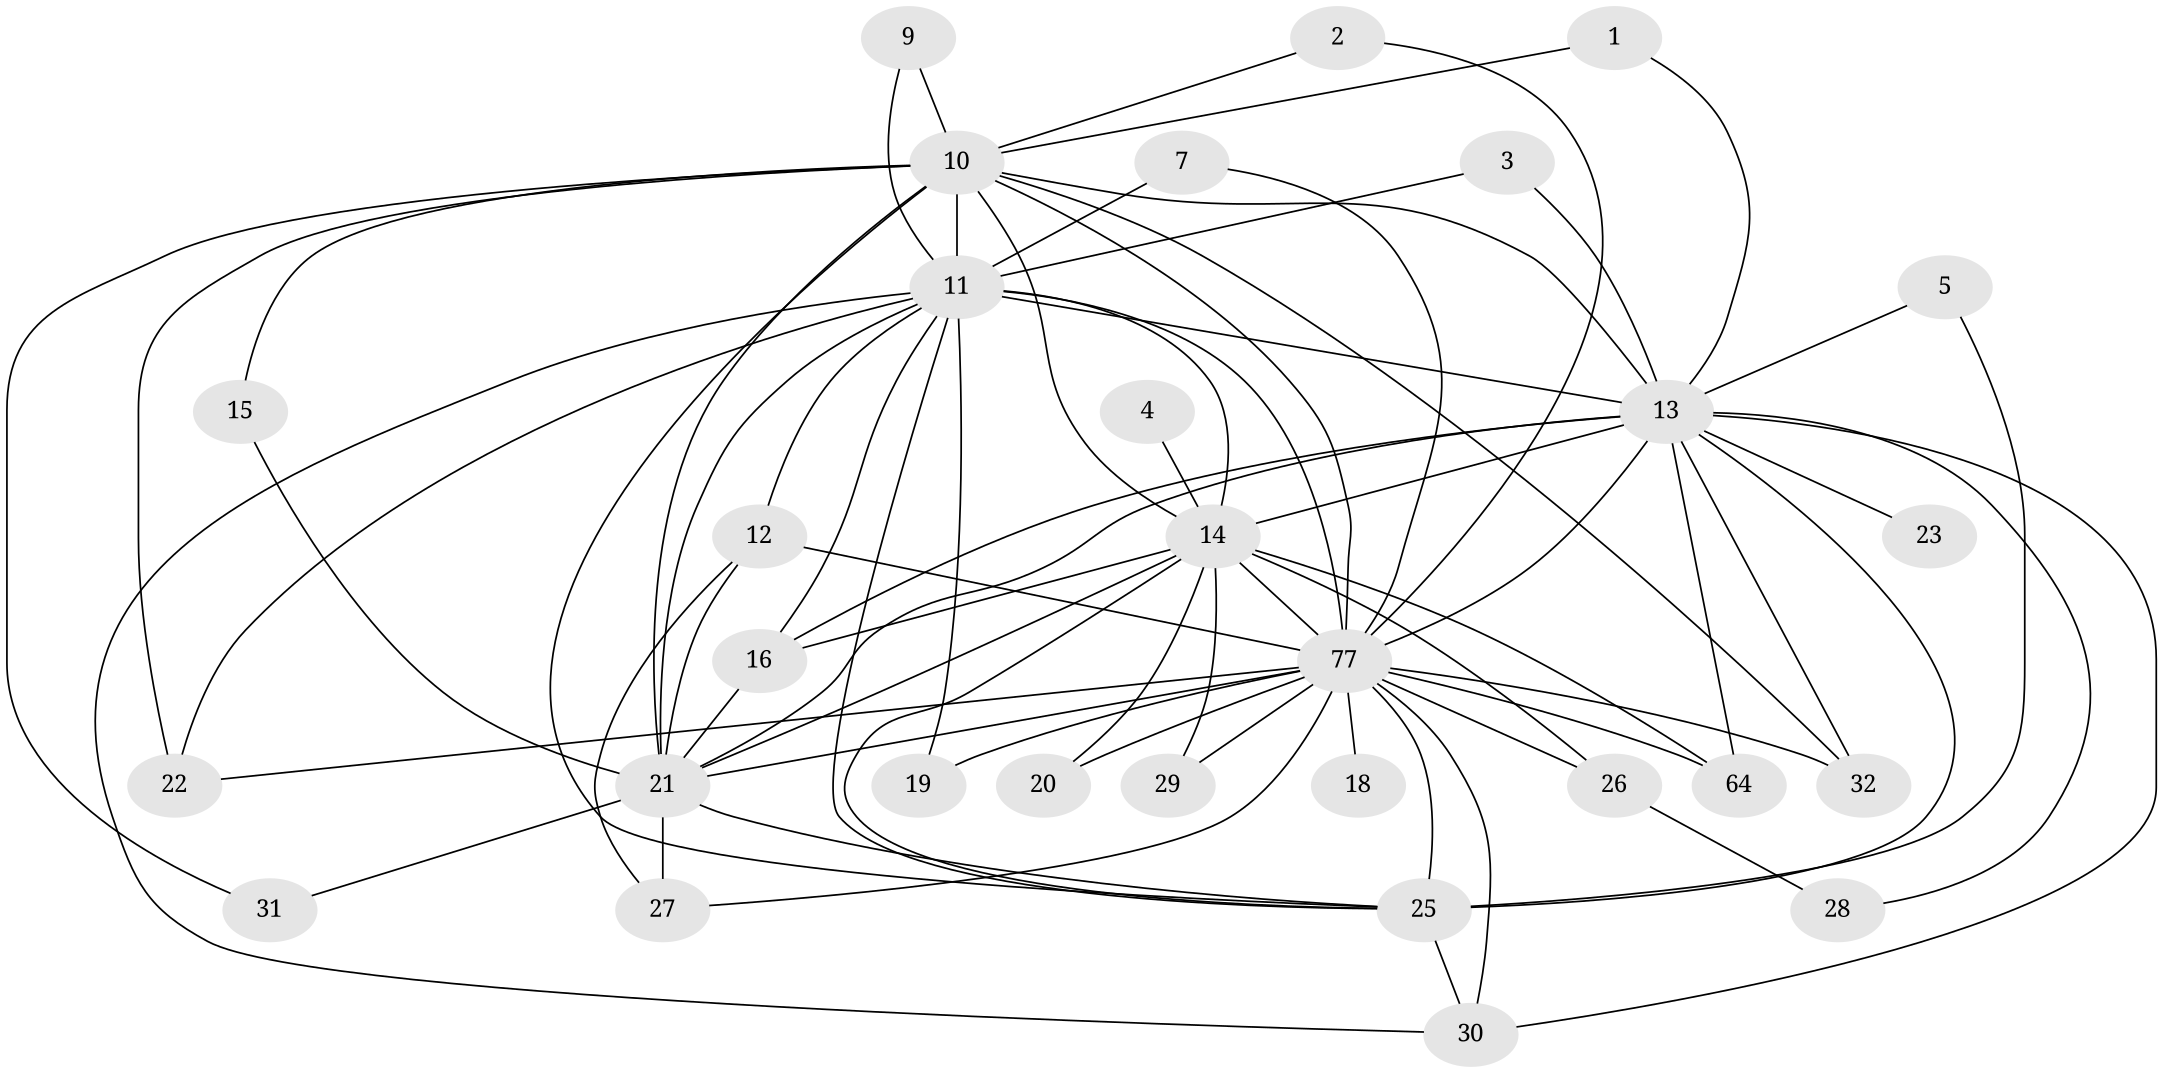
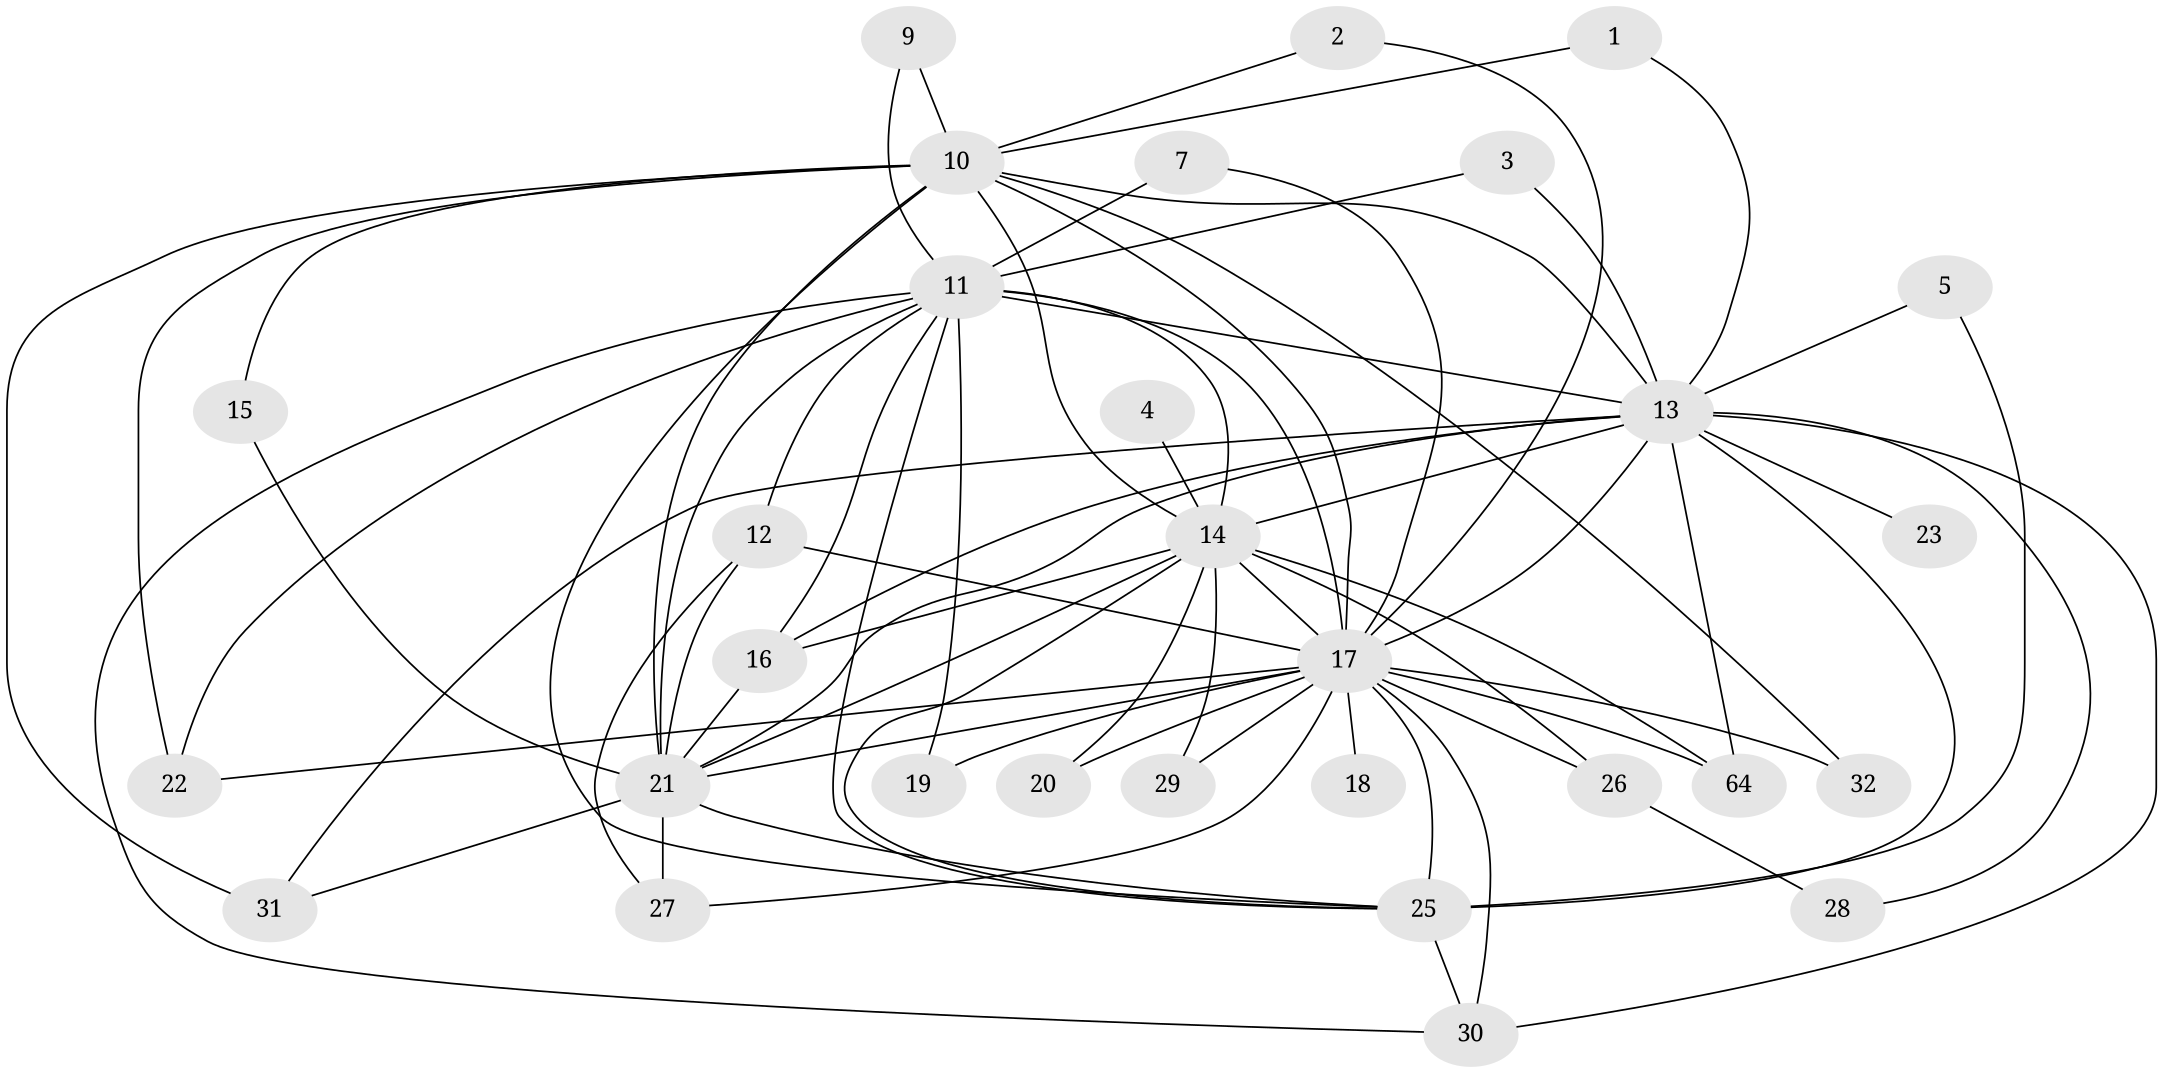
edge "10" -- "11": removed
edge "13" -- "32": now "13" -- "31"
node "77": label "77" -> "17"
